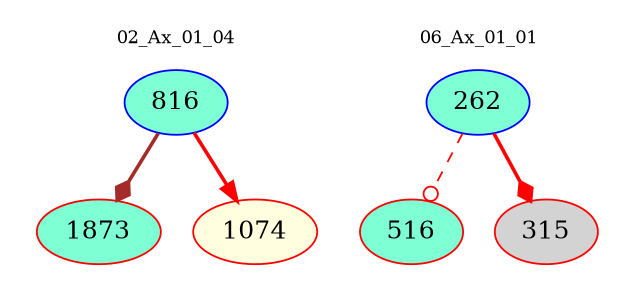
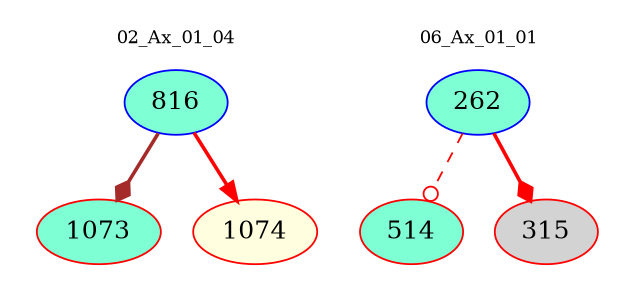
node "1873": label "1873" -> "1073"
node "516": label "516" -> "514"
